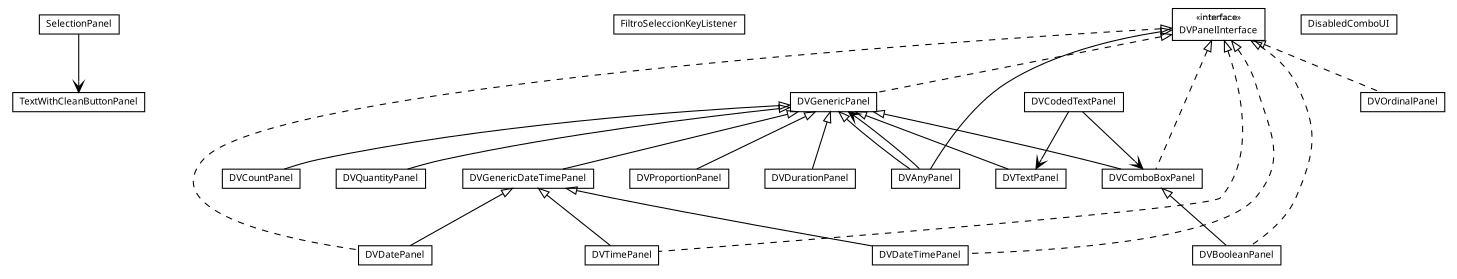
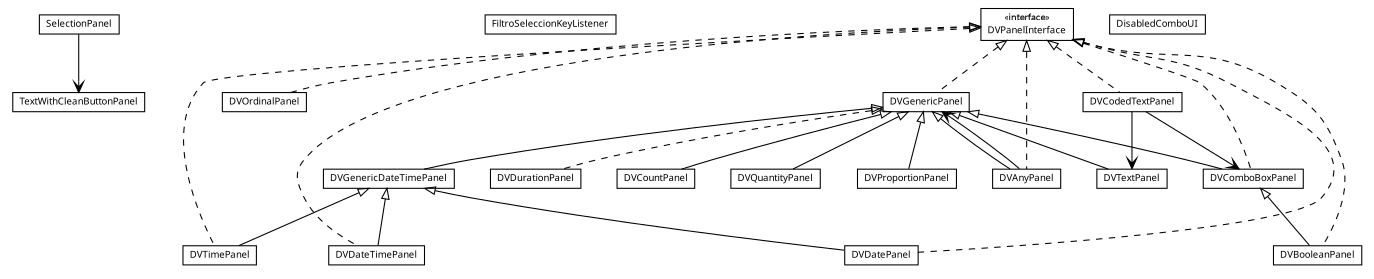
edge "DVCodedTextPanel" -> "DVPanelInterface": added
edge "DVAnyPanel" -> "DVPanelInterface": style solid -> dashed
edge "DVDurationPanel" -> "DVGenericPanel": style solid -> dashed
